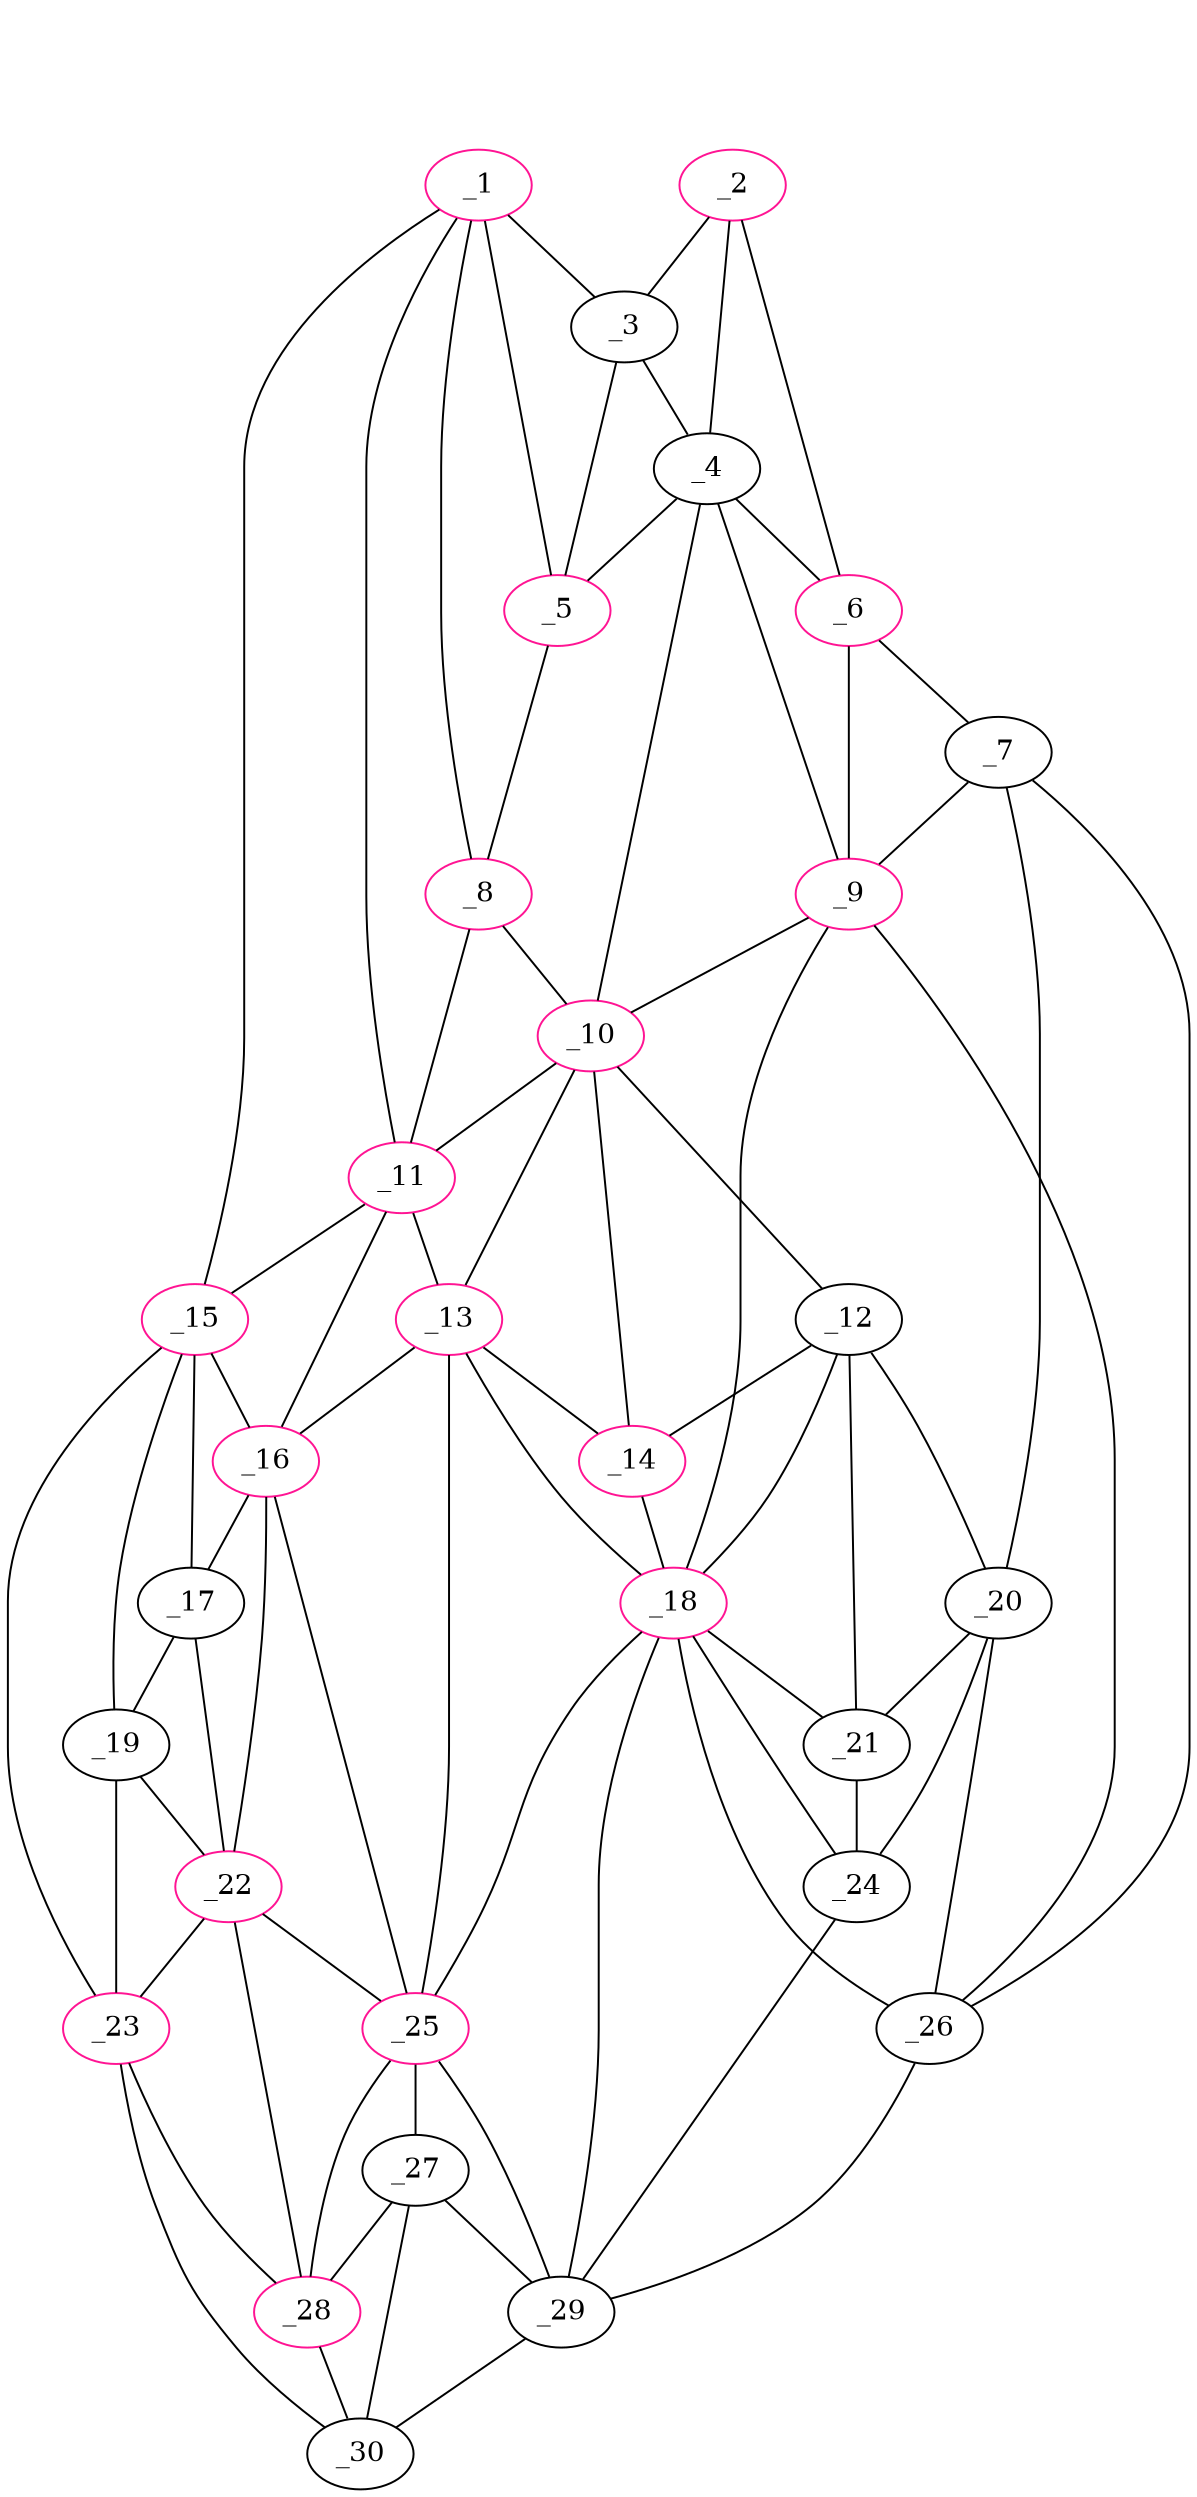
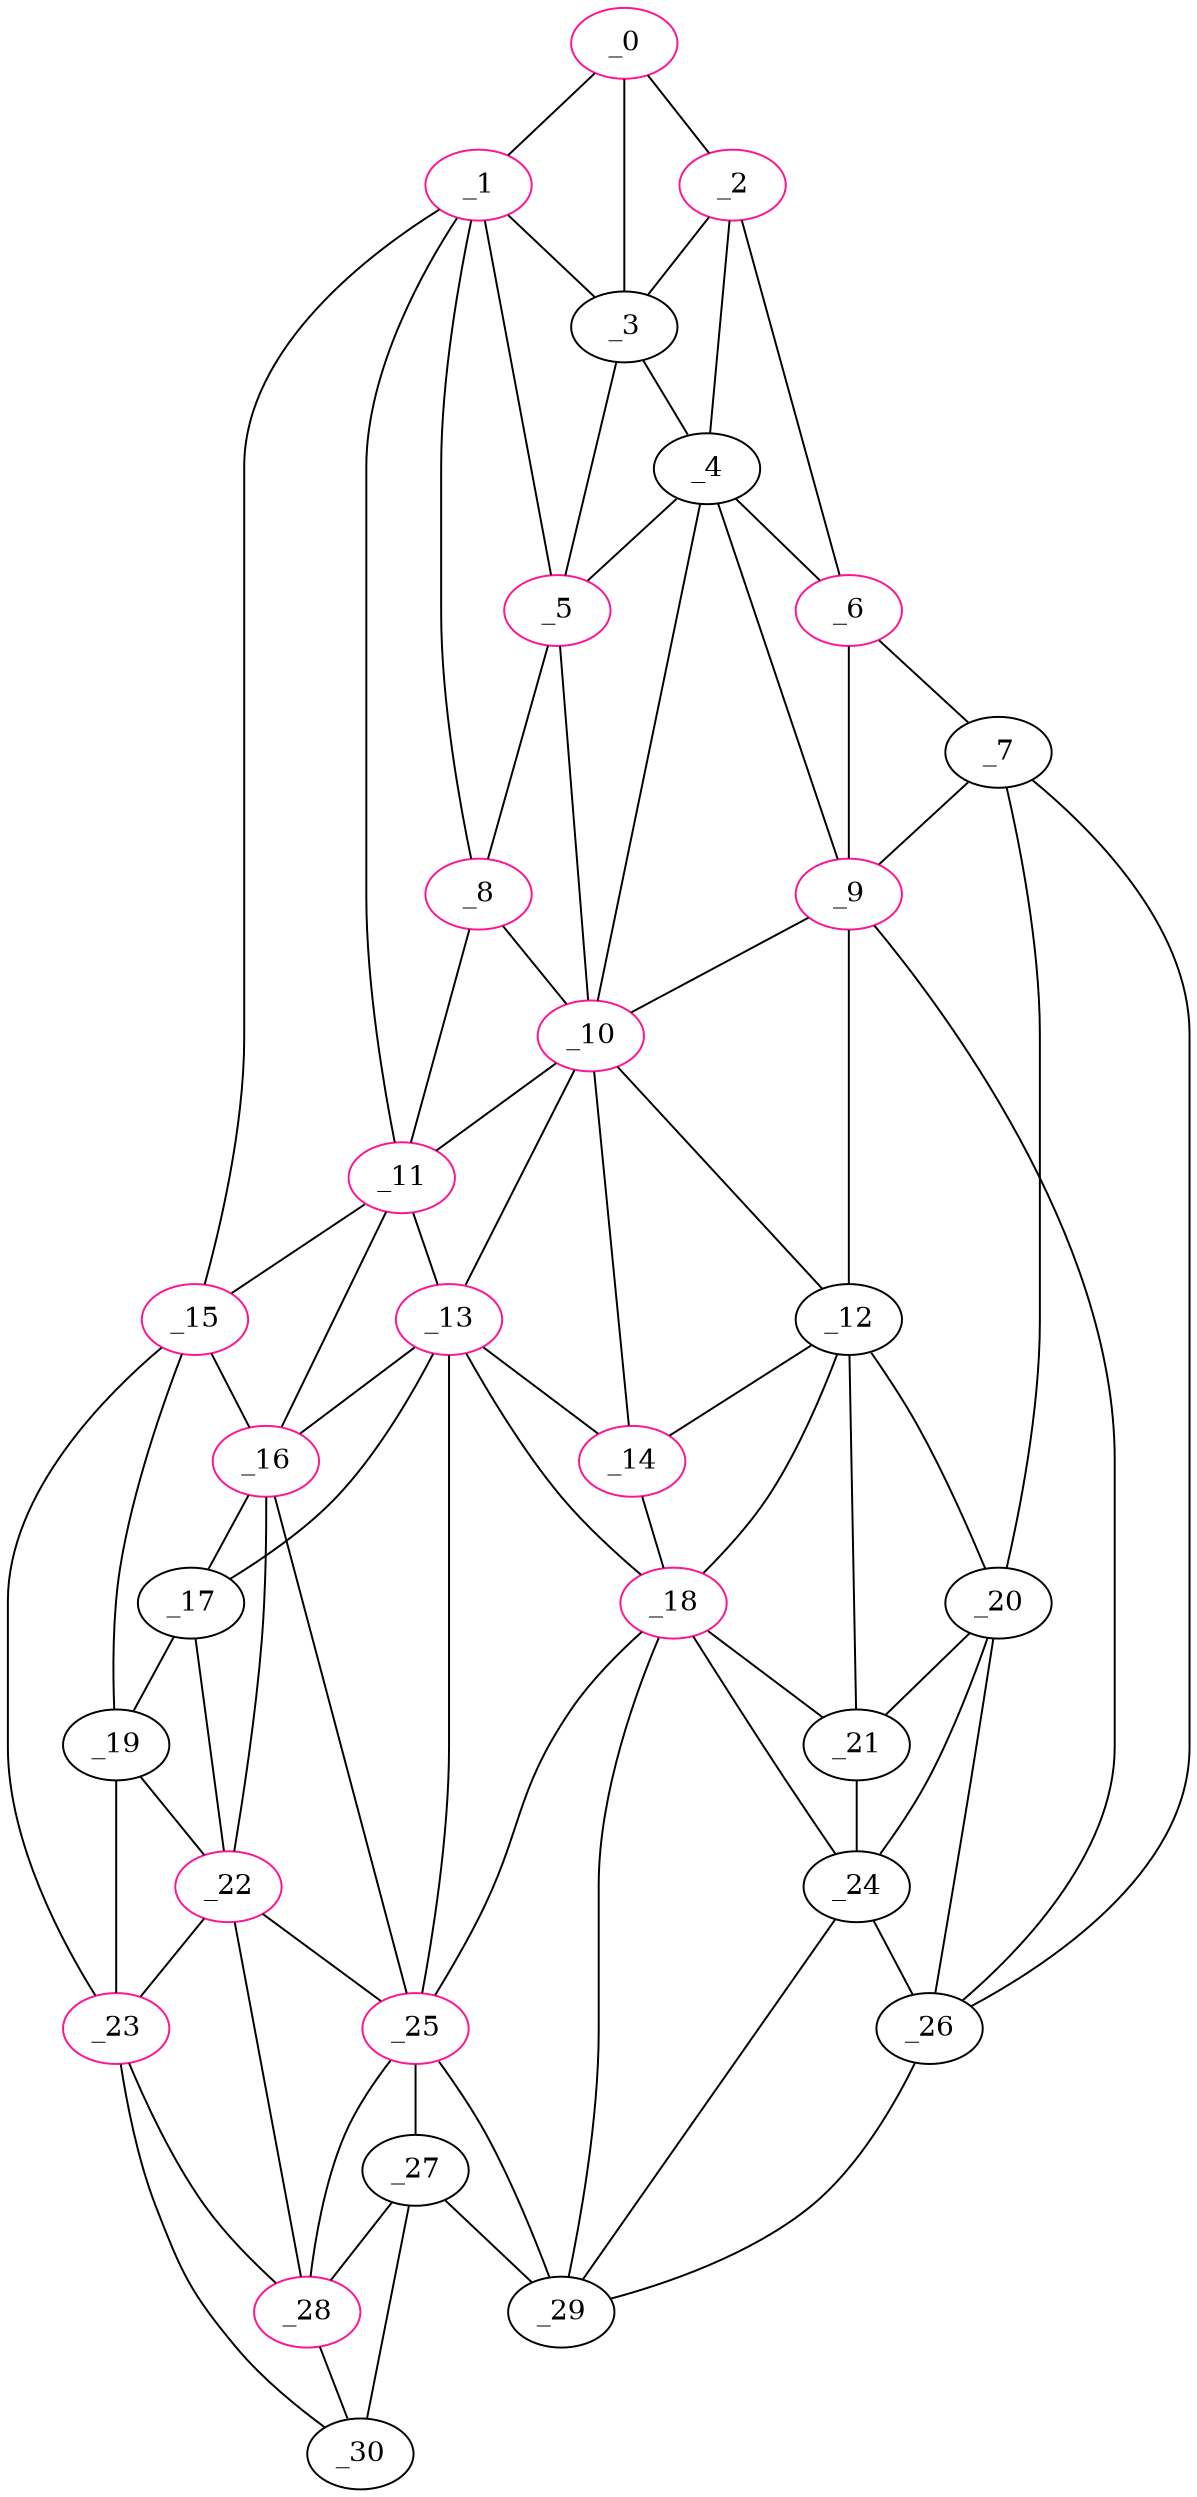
node "_0": added
edge "_5" -- "_10": added
edge "_9" -- "_18": now "_9" -- "_12"
edge "_15" -- "_17": now "_13" -- "_17"
edge "_18" -- "_26": now "_24" -- "_26"
edge "_29" -- "_30": removed
